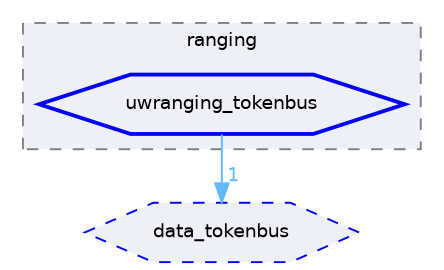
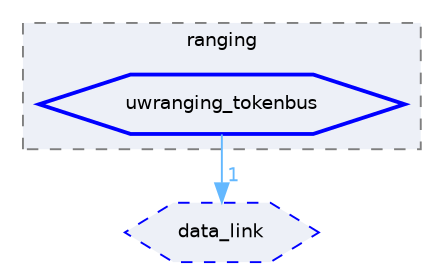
node "data_tokenbus": label "data_tokenbus" -> "data_link"
